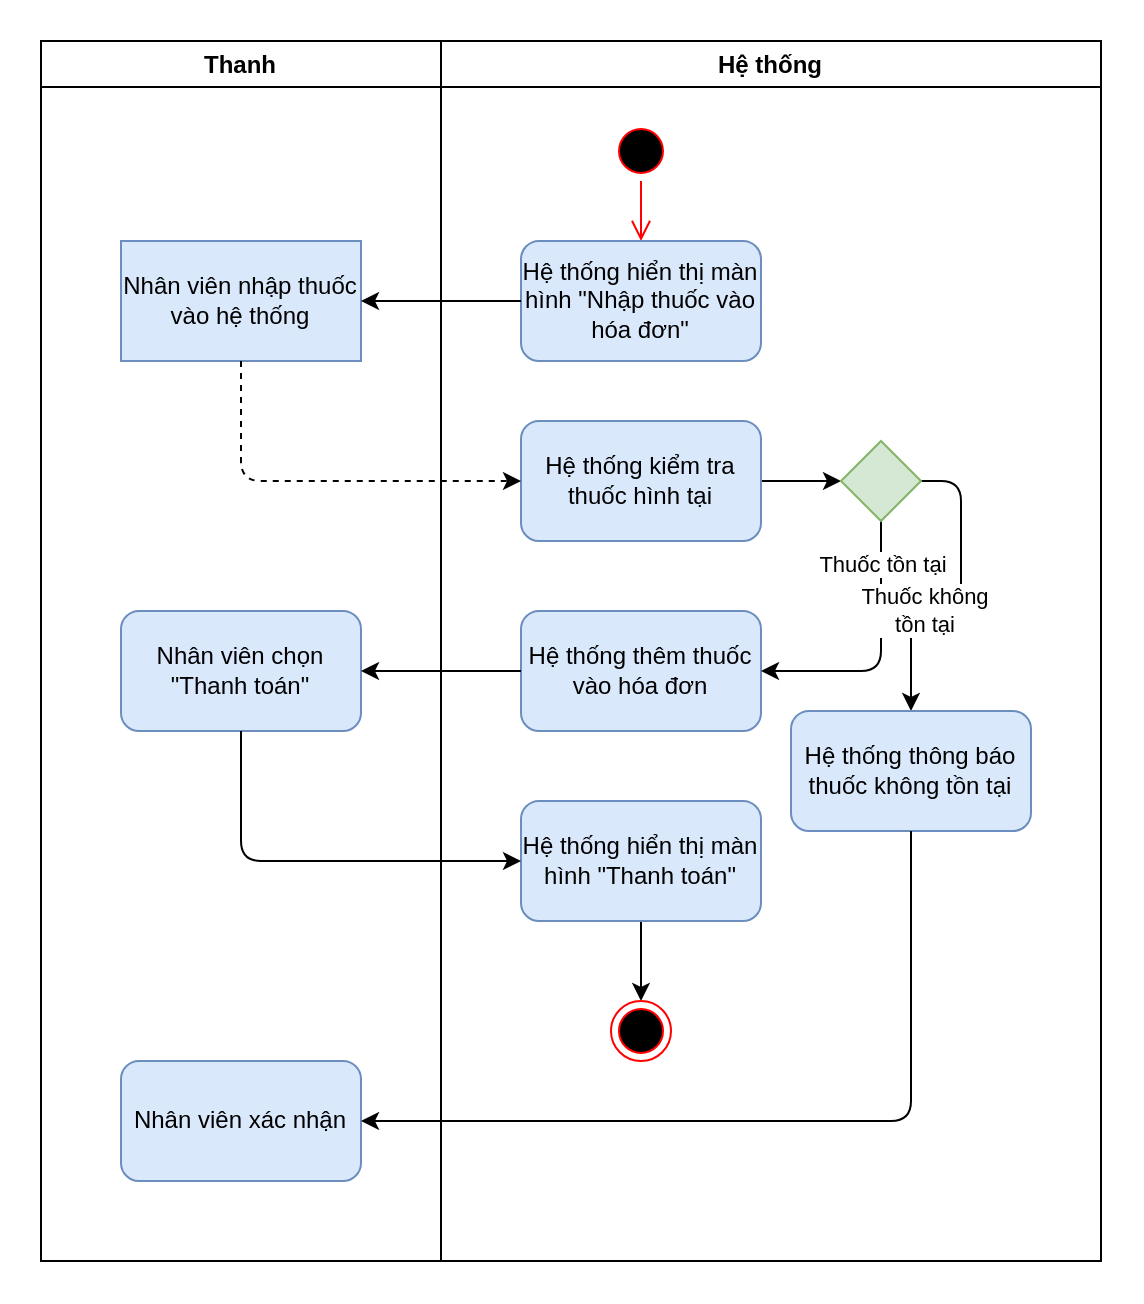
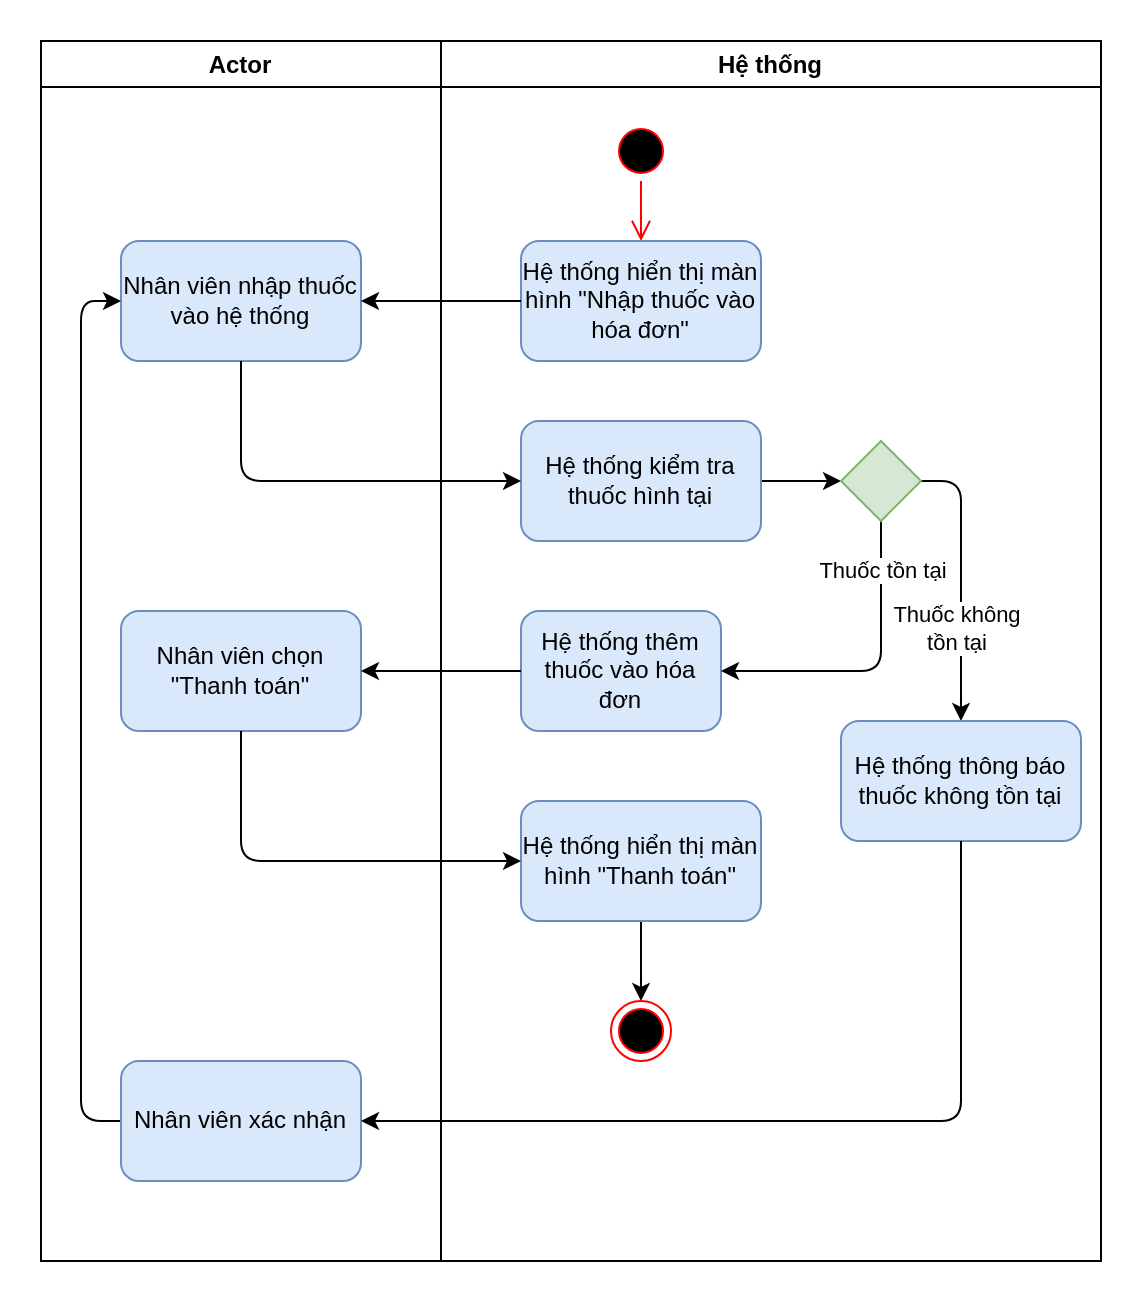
node "Thanh": label "Thanh" -> "Actor"
node "Nhân viên nhập thuốc vào hệ thống": shape rectangle -> rounded rectangle
edge "Nhân viên nhập thuốc vào hệ thống" -> "Hệ thống kiểm tra thuốc hình tại": style dashed -> solid
node "Hệ thống thêm thuốc vào hóa đơn": size 240x120 -> 200x120
edge "Nhân viên xác nhận" -> "Nhân viên nhập thuốc vào hệ thống": added
node "Hệ thống thông báo thuốc không tồn tại": moved (911, 771) -> (961, 781)
